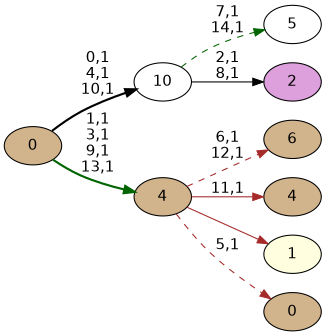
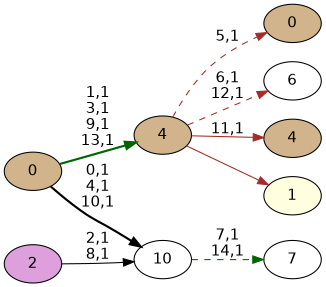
node "5": label "5" -> "7"
edge "10" -> "2": reversed
node "6": fillcolor tan -> white
